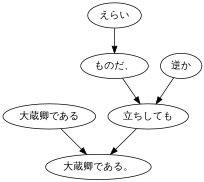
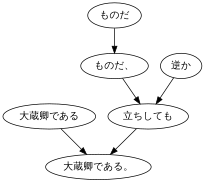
node "えらい": label "えらい" -> "ものだ"
